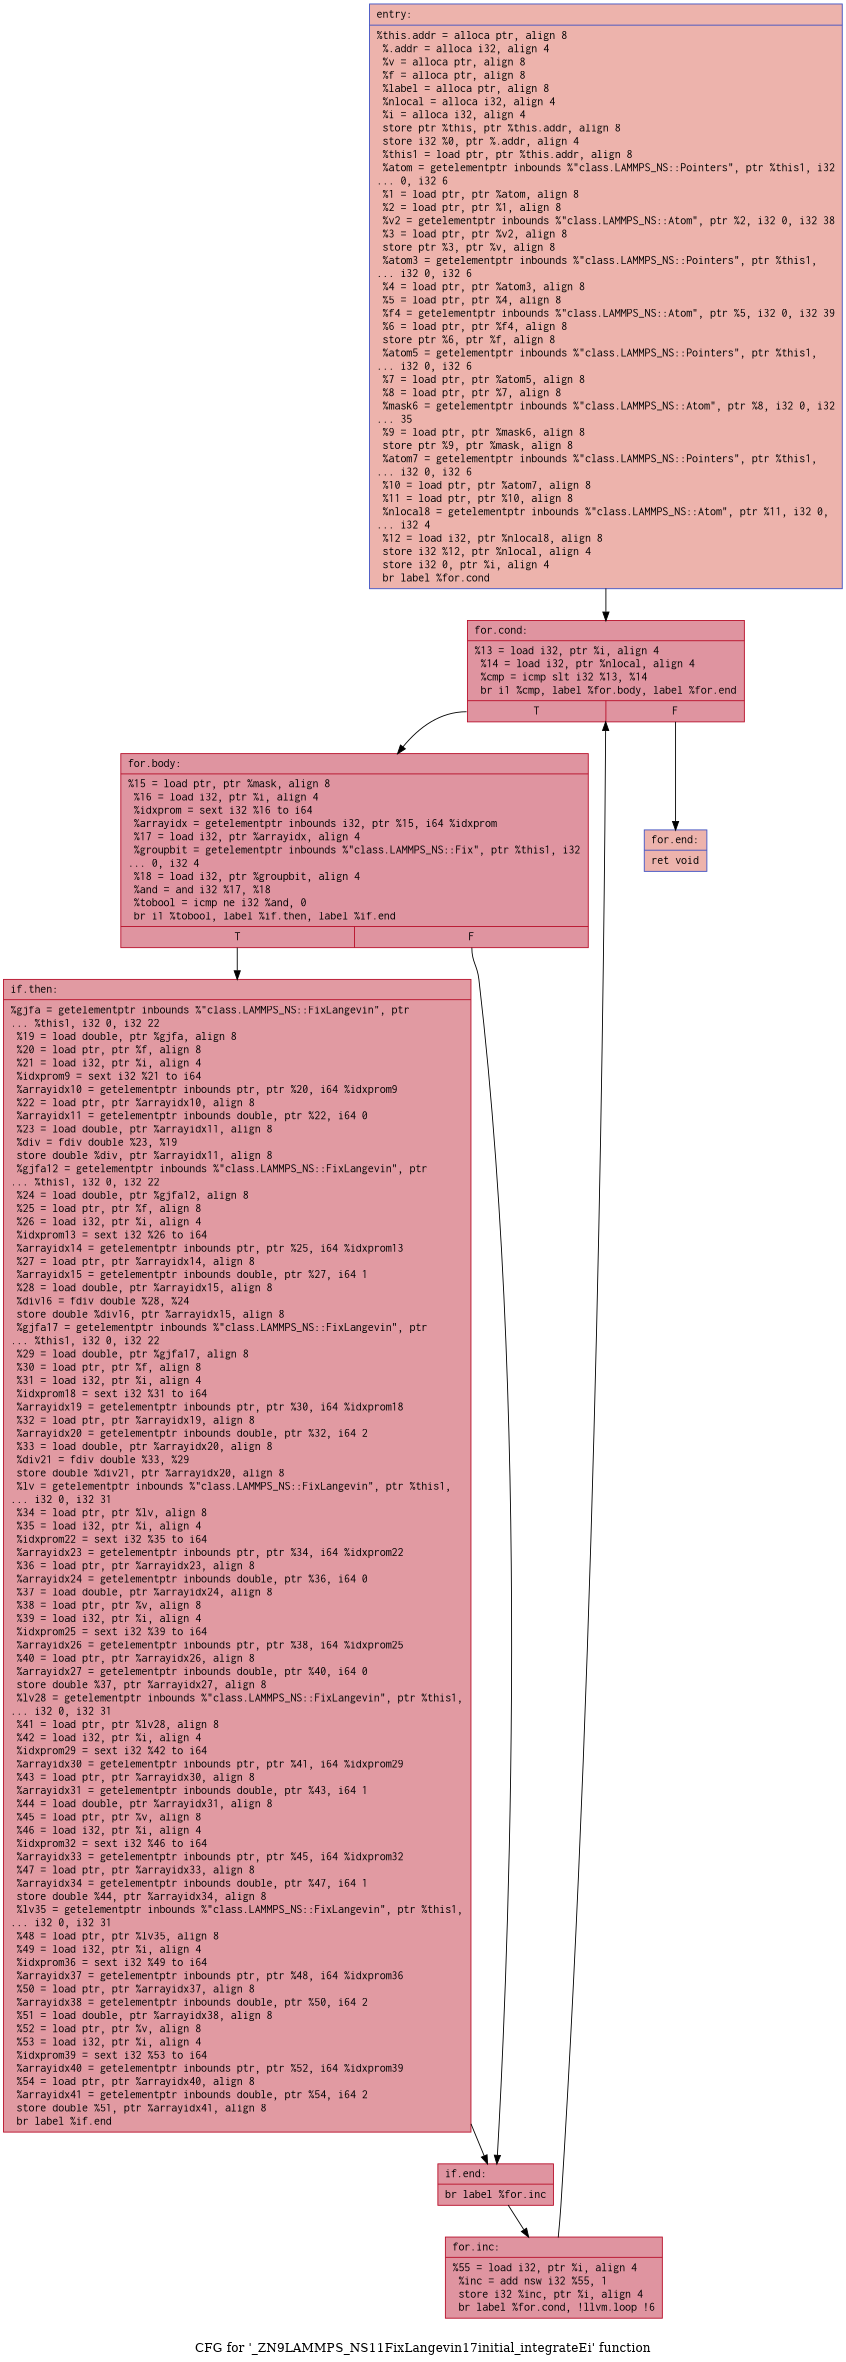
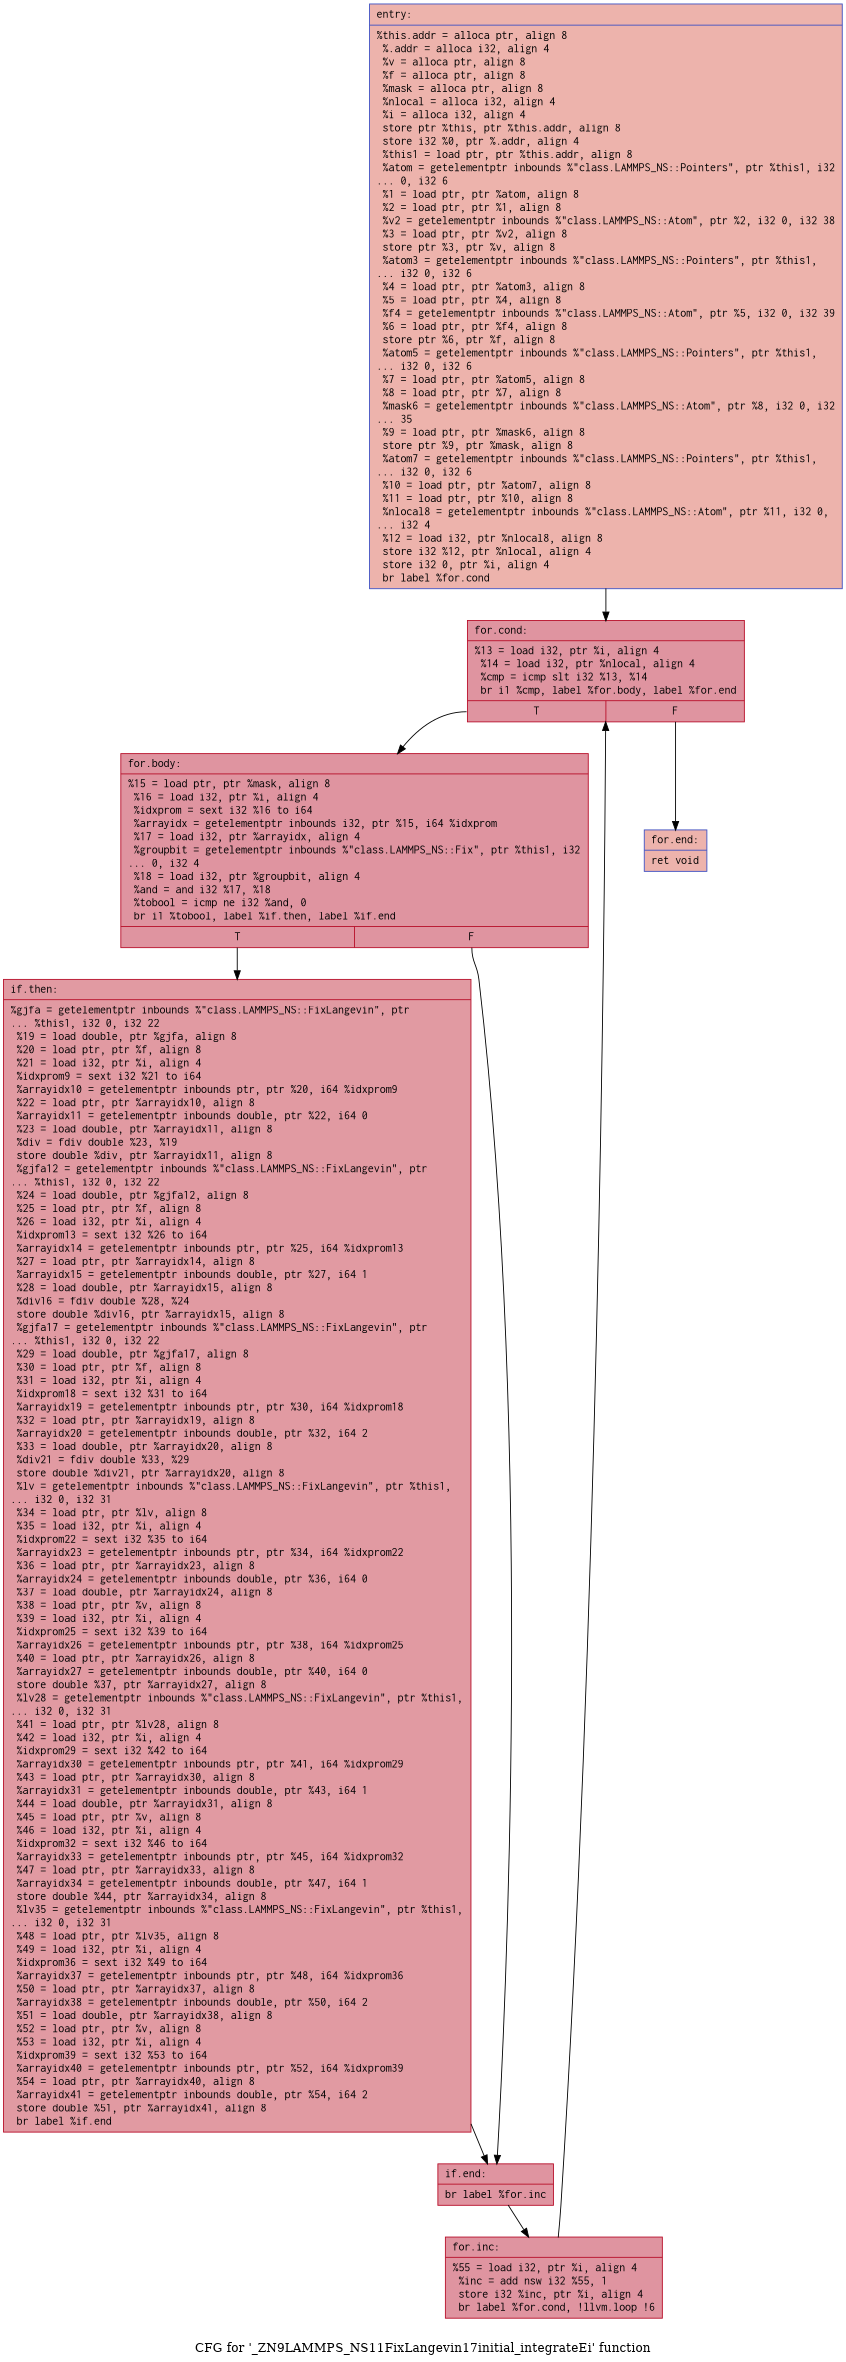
node "entry:": text "%label = alloca ptr, align 8" -> "%mask = alloca ptr, align 8"
